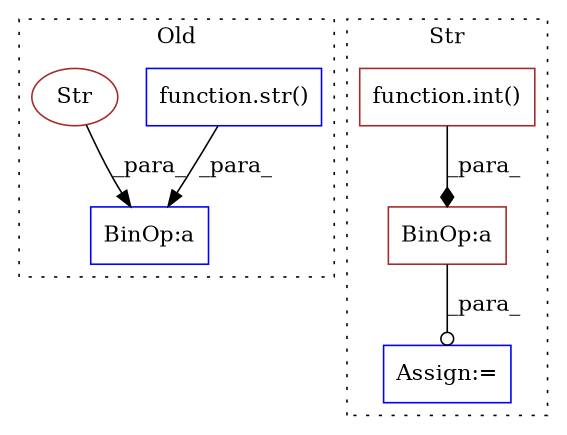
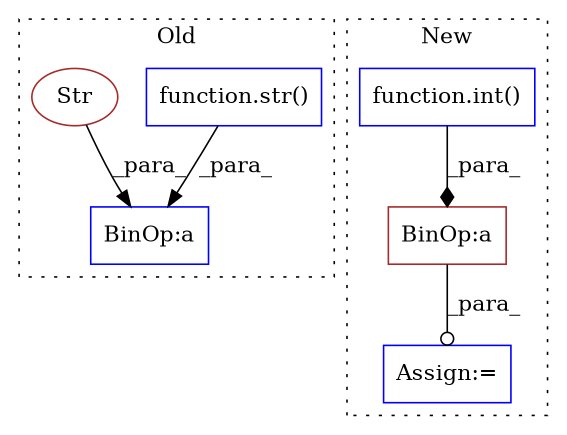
cluster "Str": label "Str" -> "New"
node "function.int()": color brown -> blue
